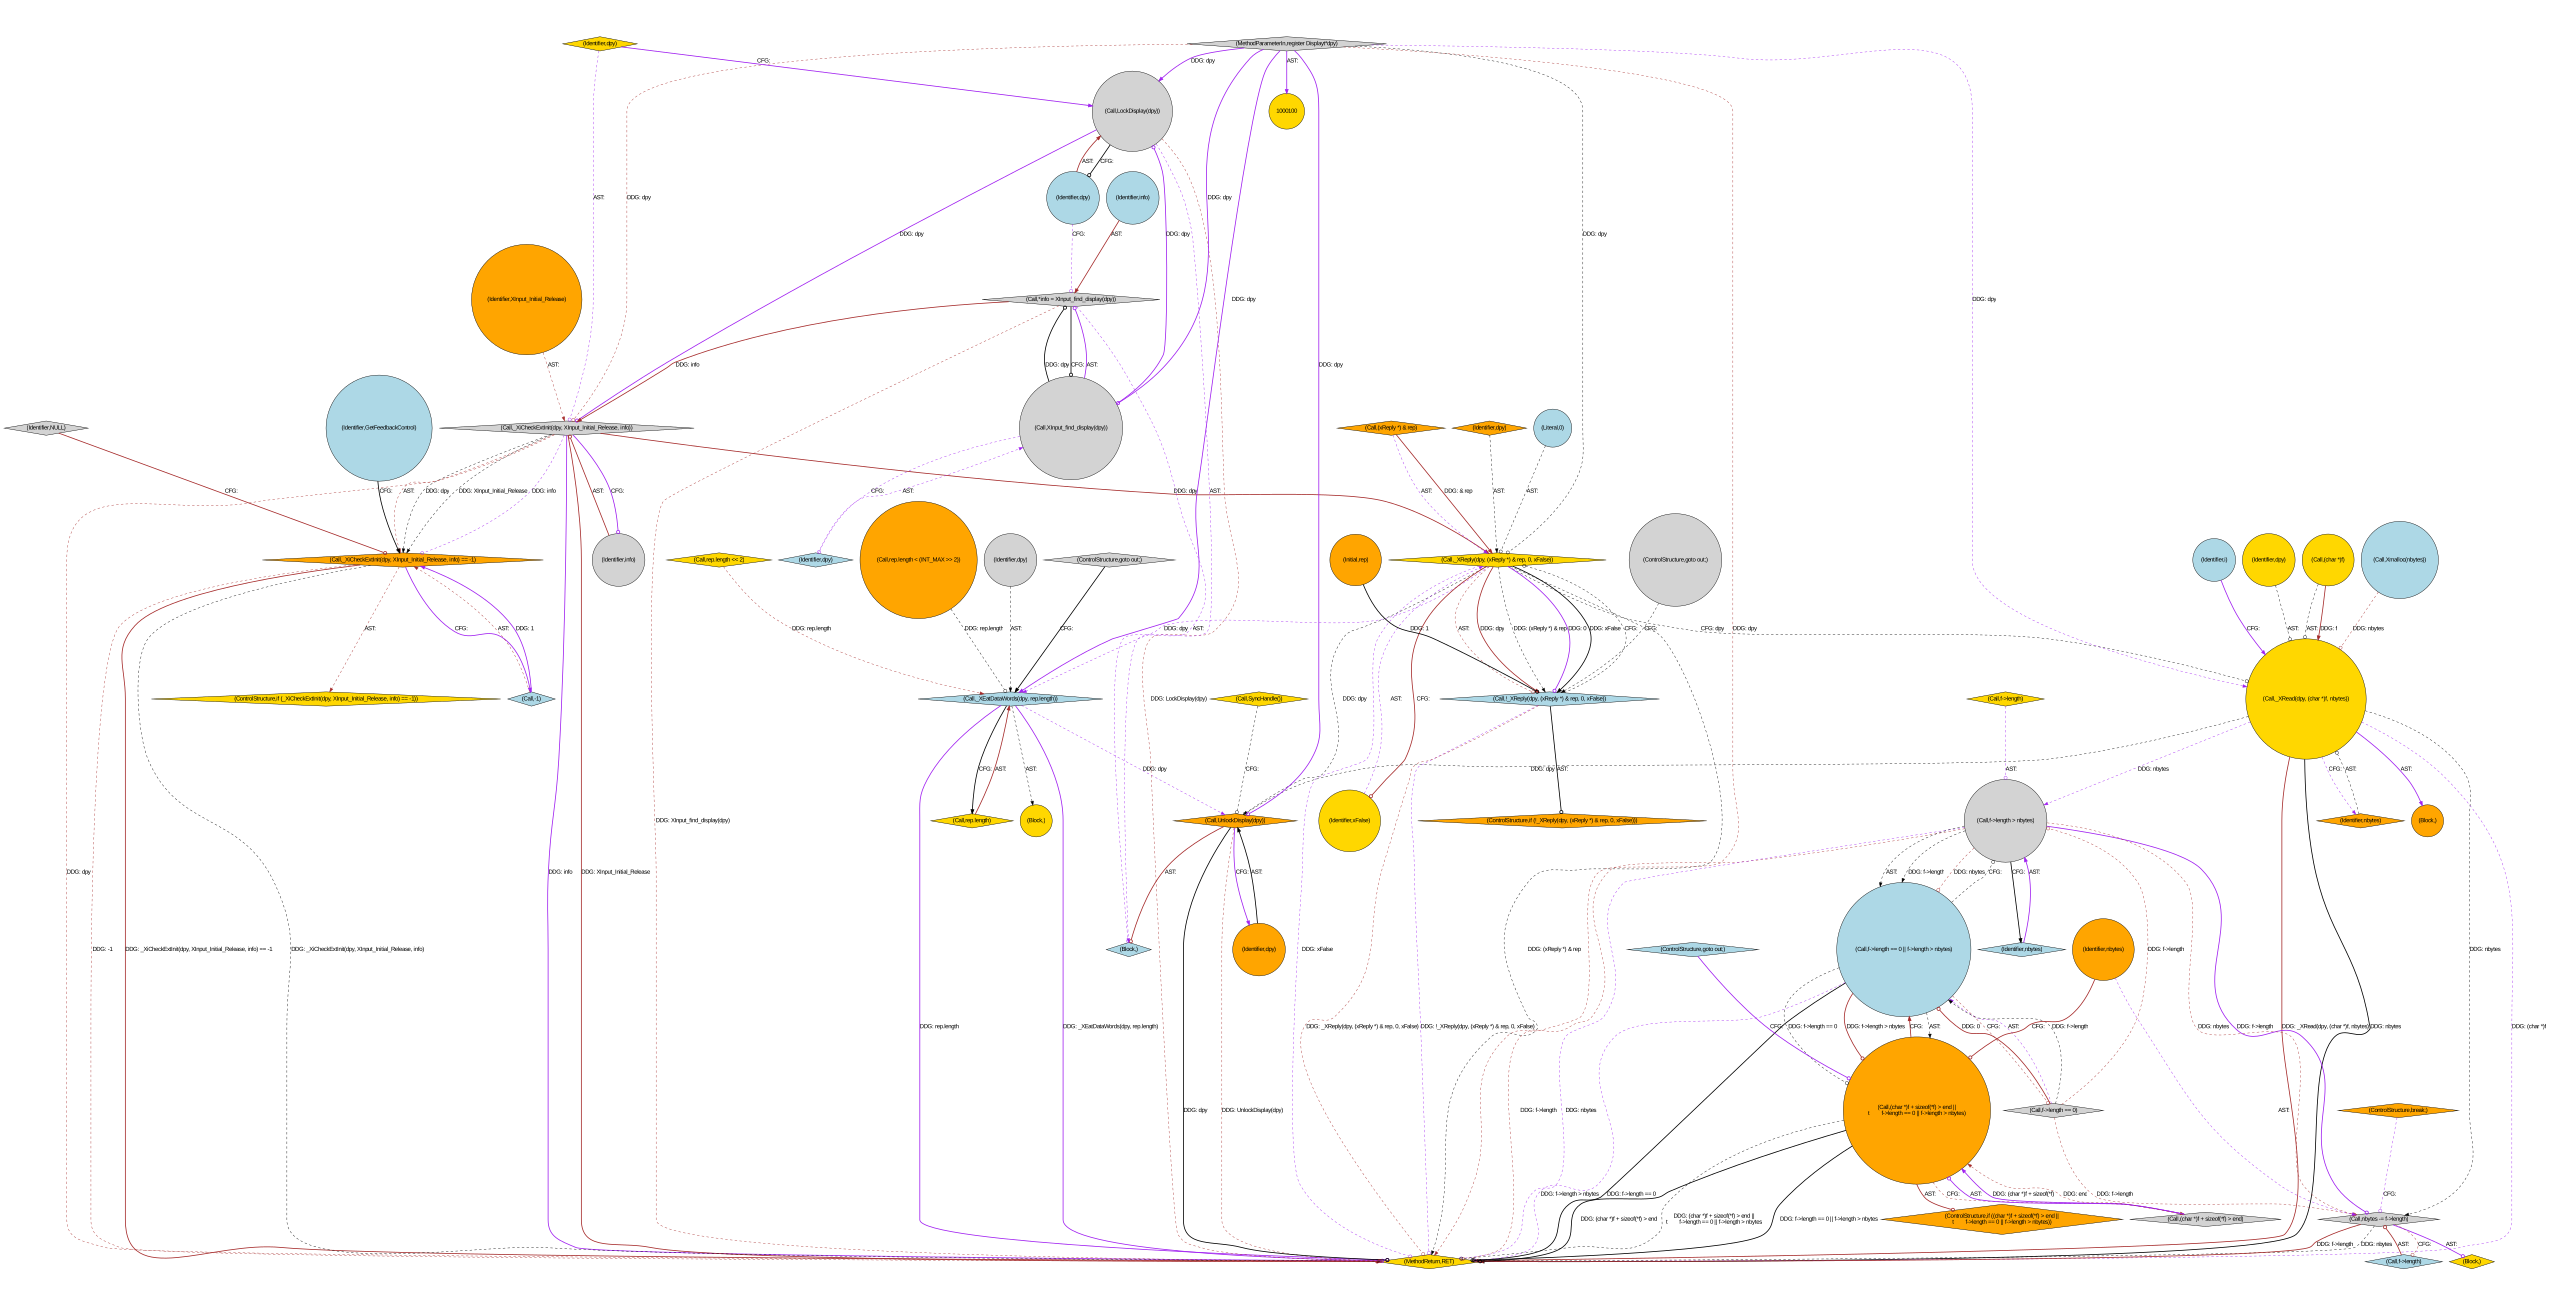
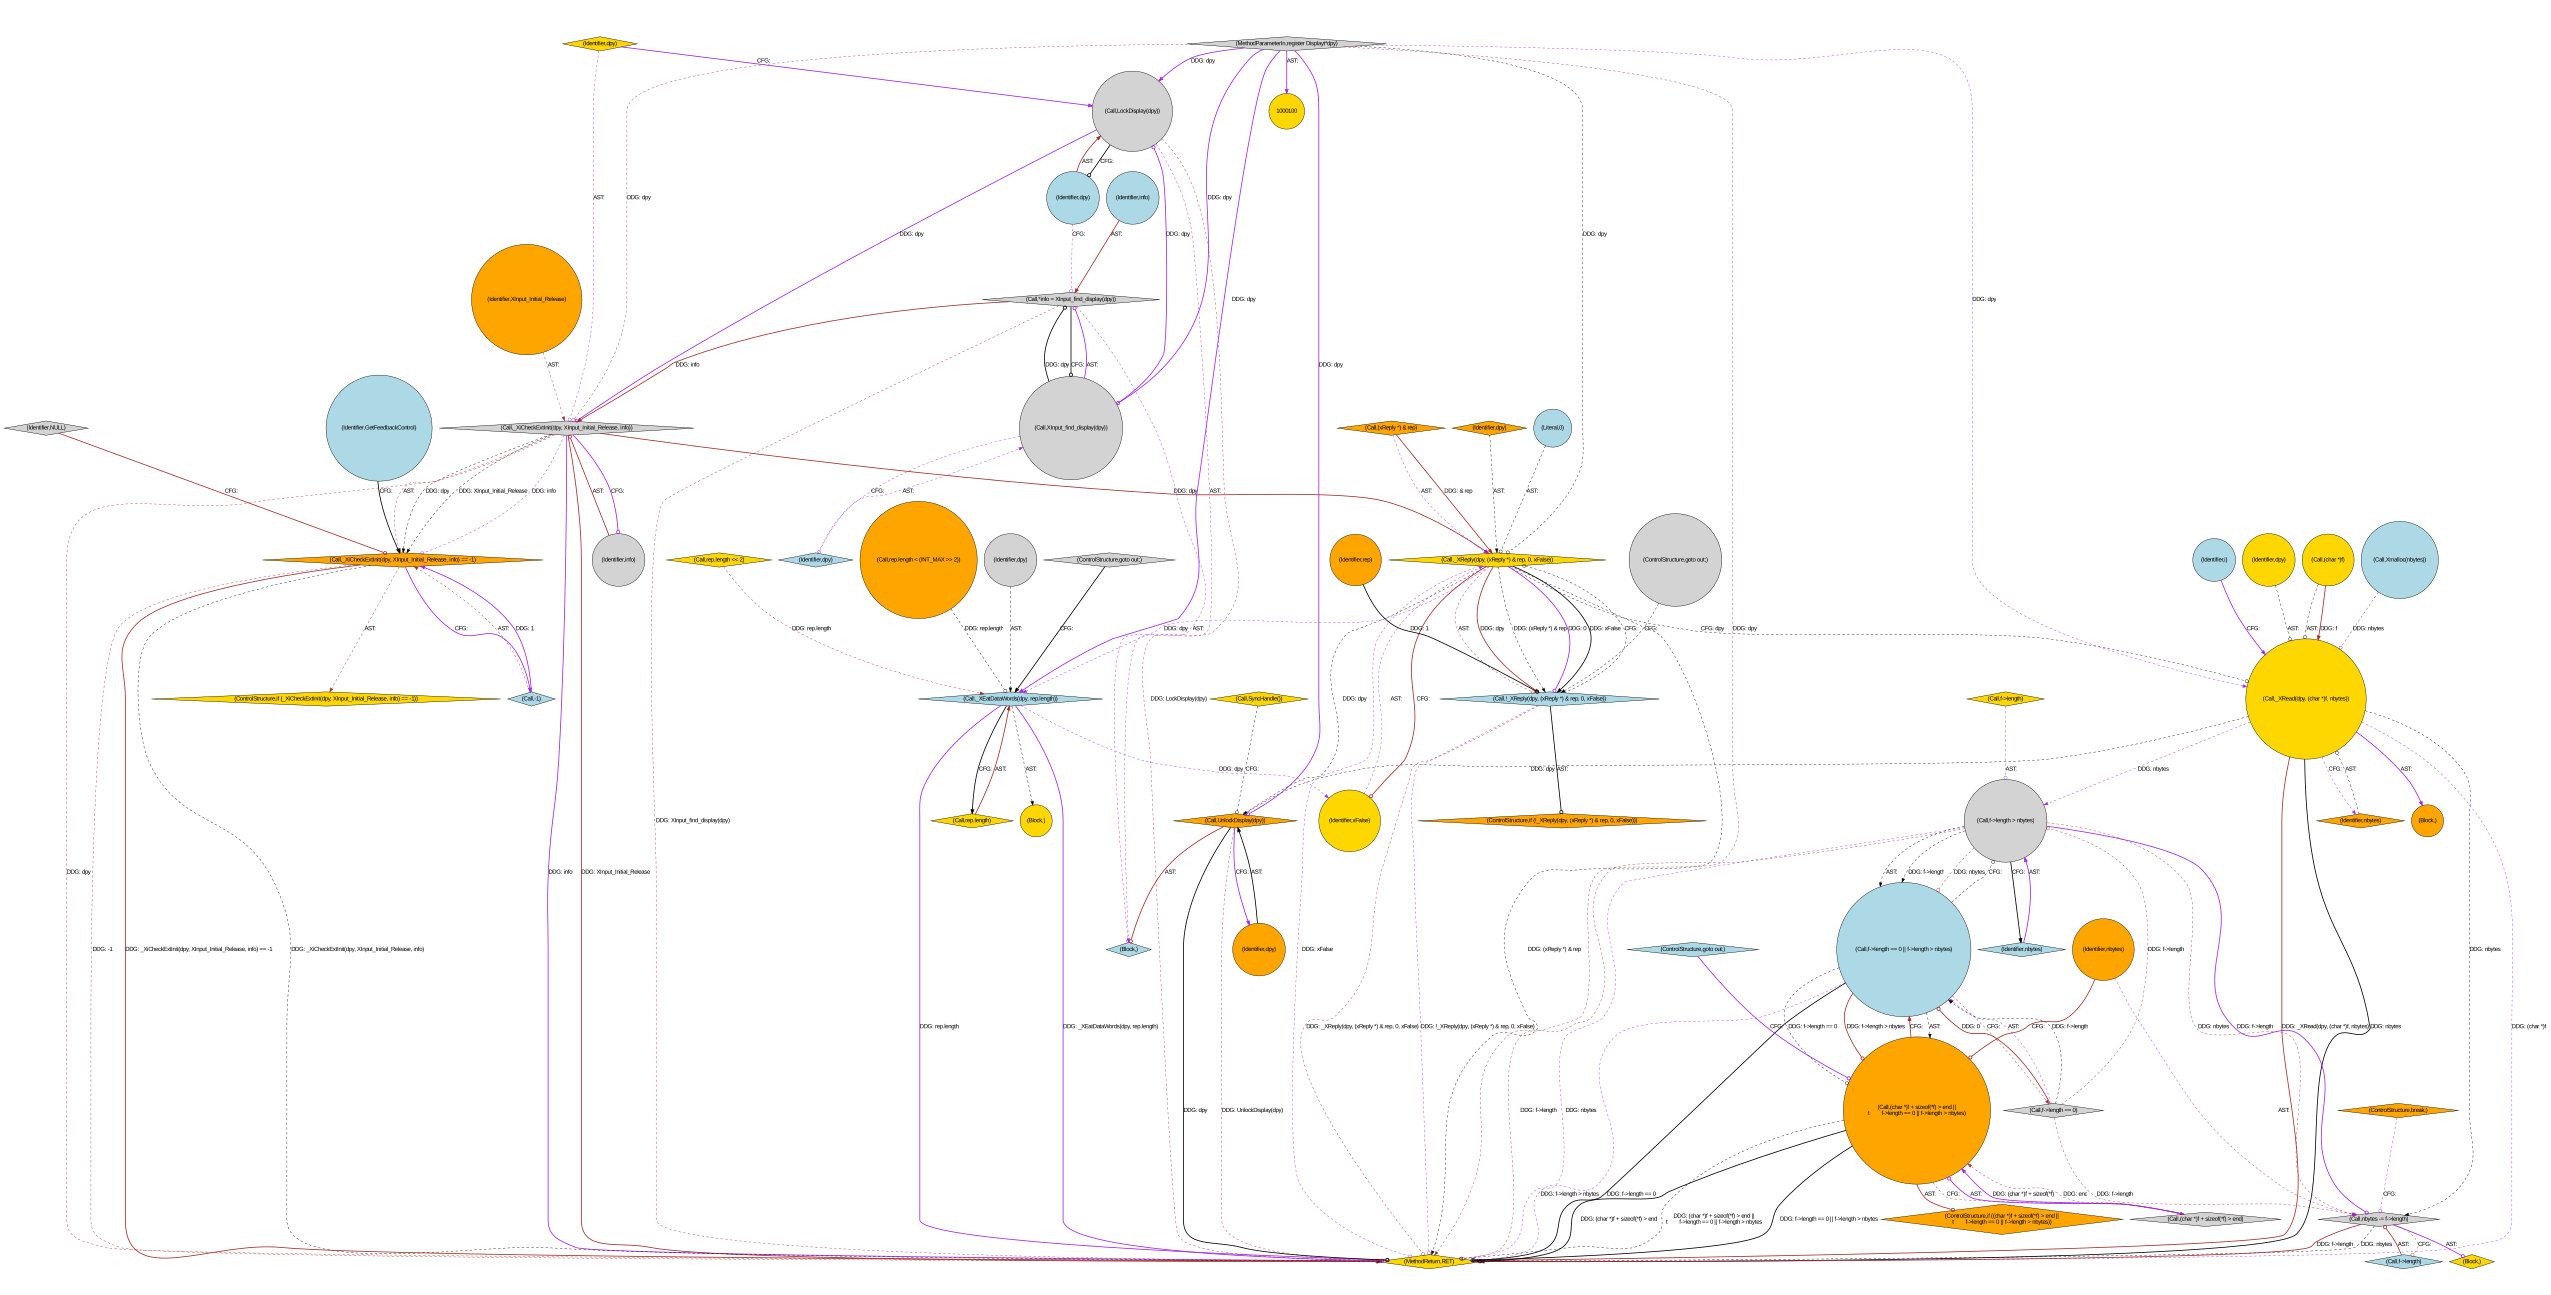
node "(Initial,rep)": label "(Initial,rep)" -> "(Identifier,rep)"
edge "(Call,_XEatDataWords(dpy, rep.length))" -> "(Call,UnlockDisplay(dpy))": now "(Call,_XEatDataWords(dpy, rep.length))" -> "(Identifier,xFalse)"
edge "(Call,f->length == 0 || f->length > nbytes)" -> "(Call,f->length == 0)": arrowhead odot -> normal
